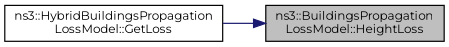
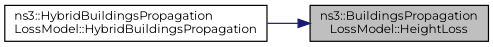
node "ns3::HybridBuildingsPropagation LossModel::GetLoss": label "ns3::HybridBuildingsPropagation LossModel::GetLoss" -> "ns3::HybridBuildingsPropagation LossModel::HybridBuildingsPropagation"
